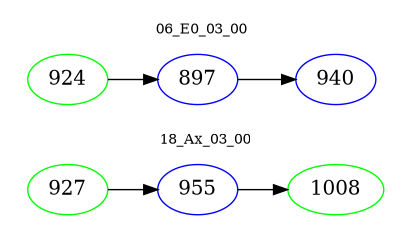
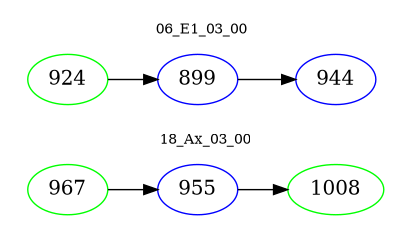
cluster "06_E0_03_00": label "06_E0_03_00" -> "06_E1_03_00"
node "897": label "897" -> "899"
node "940": label "940" -> "944"
node "927": label "927" -> "967"
